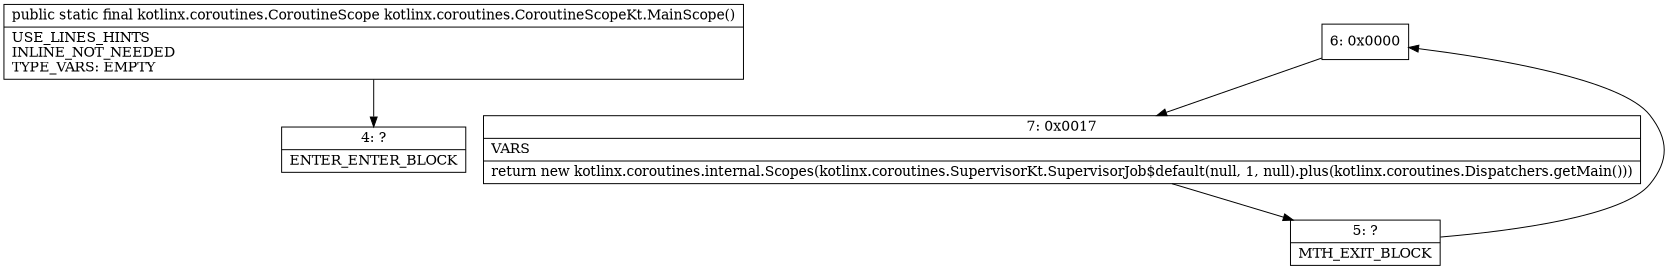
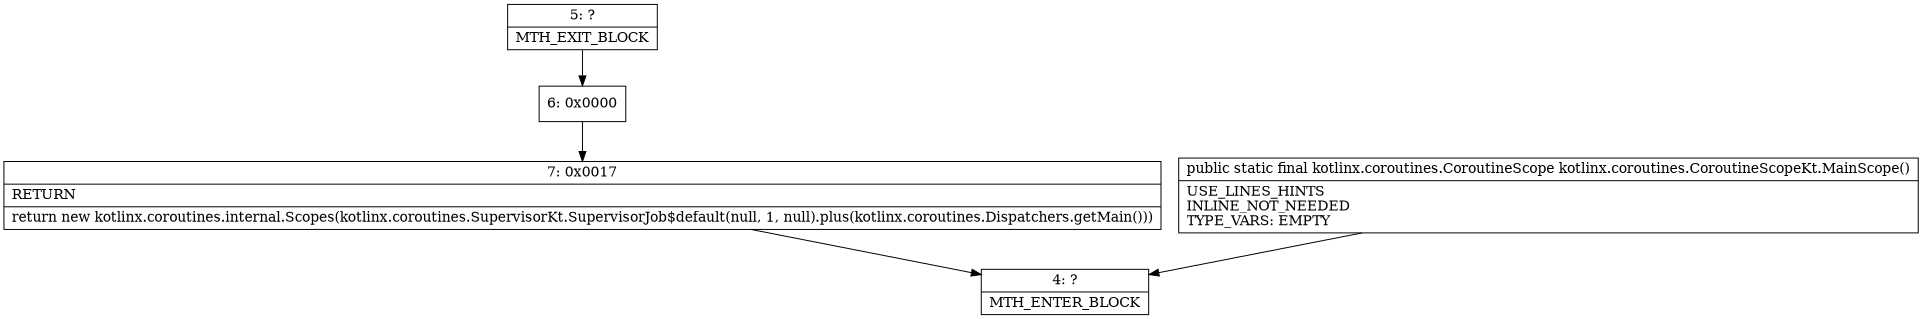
node "7: 0x0017": text "VARS" -> "RETURN"
node "4: ?": text "ENTER_ENTER_BLOCK" -> "MTH_ENTER_BLOCK"
edge "7: 0x0017" -> "5: ?": now "7: 0x0017" -> "4: ?"
